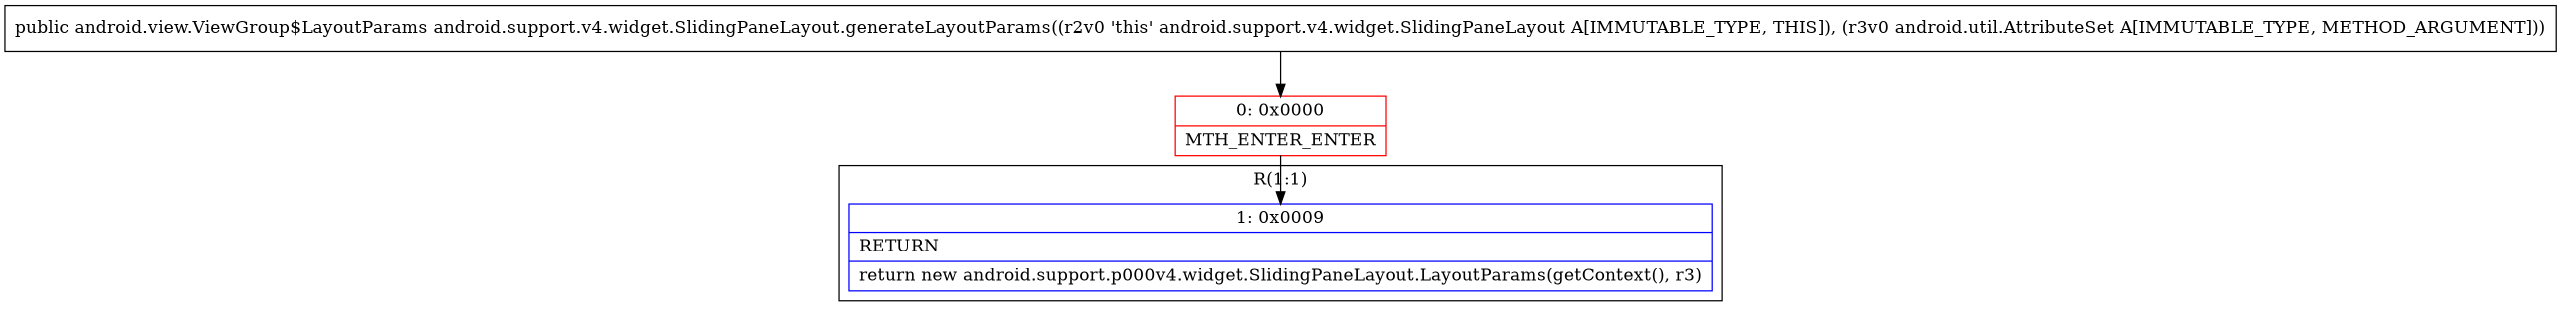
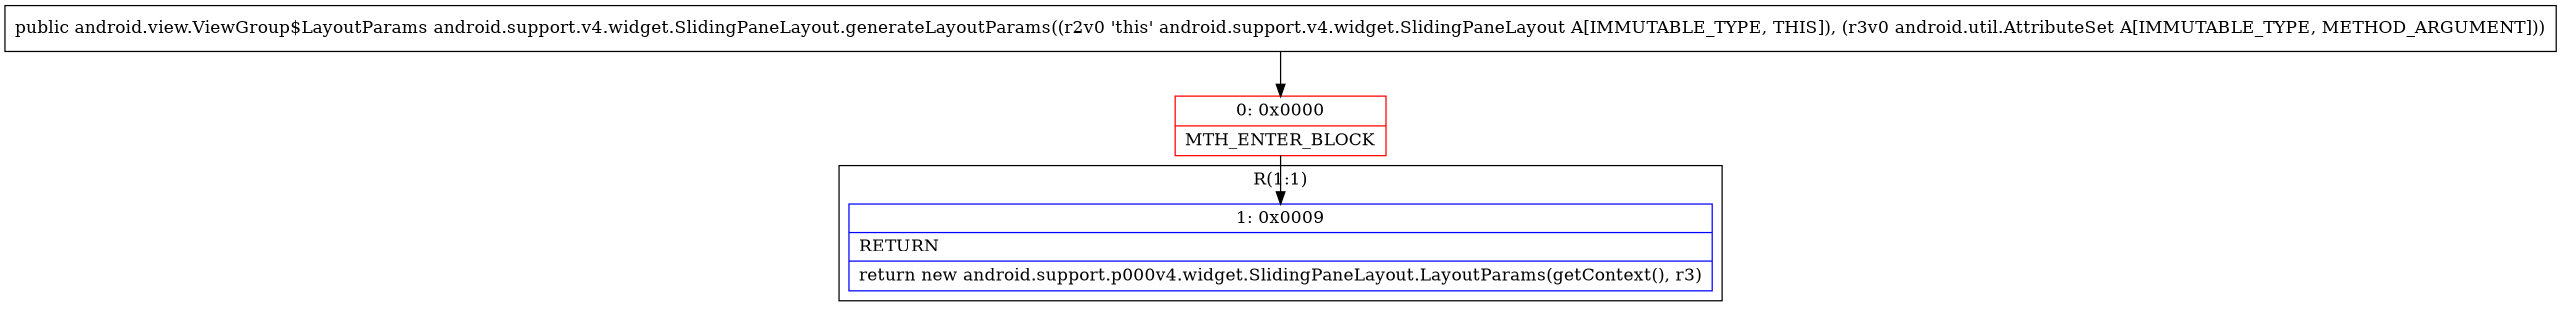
node "0: 0x0000": text "MTH_ENTER_ENTER" -> "MTH_ENTER_BLOCK"
